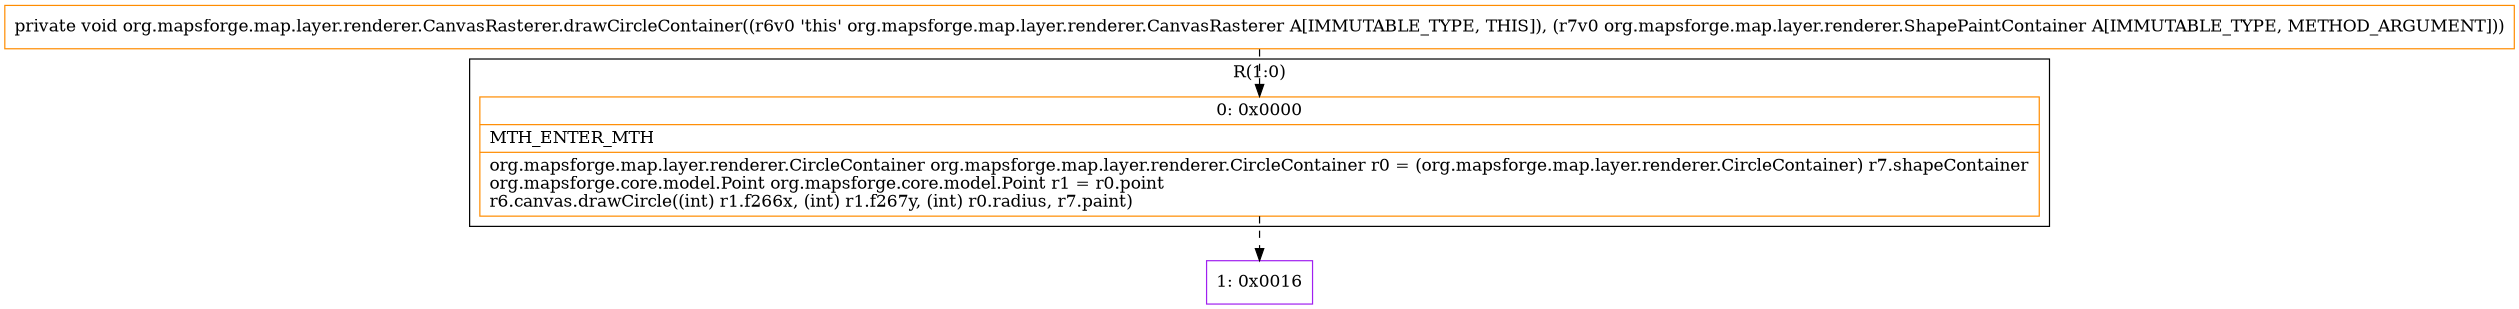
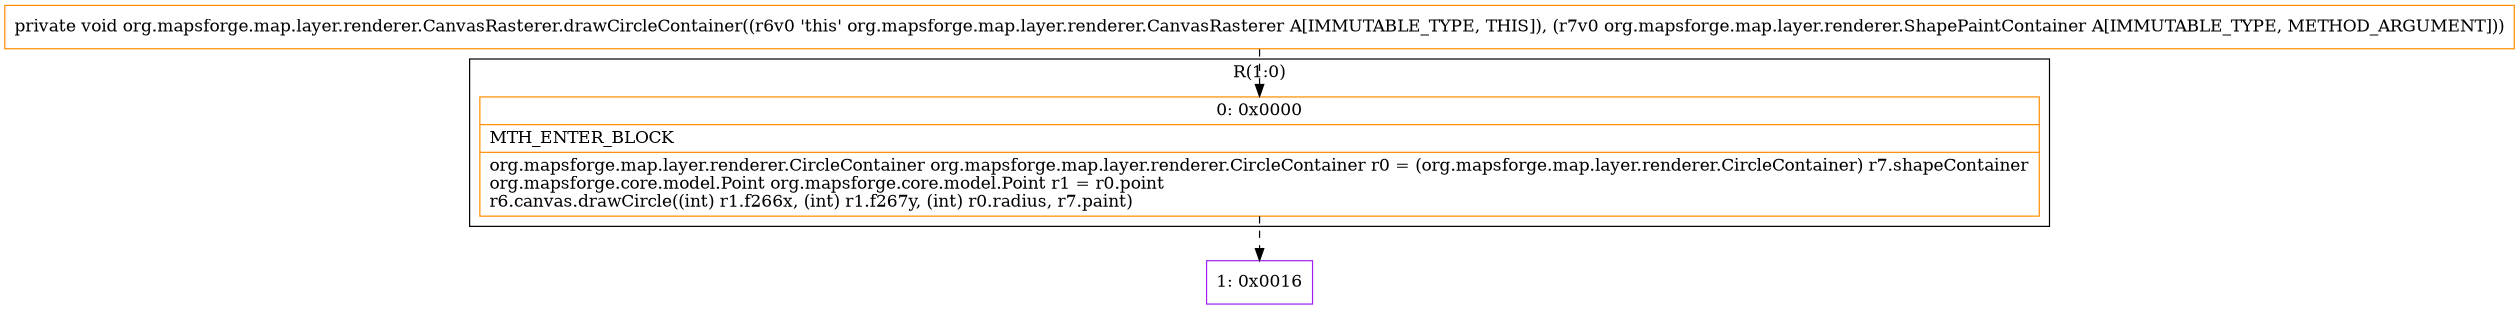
node "0: 0x0000": text "MTH_ENTER_MTH" -> "MTH_ENTER_BLOCK"
